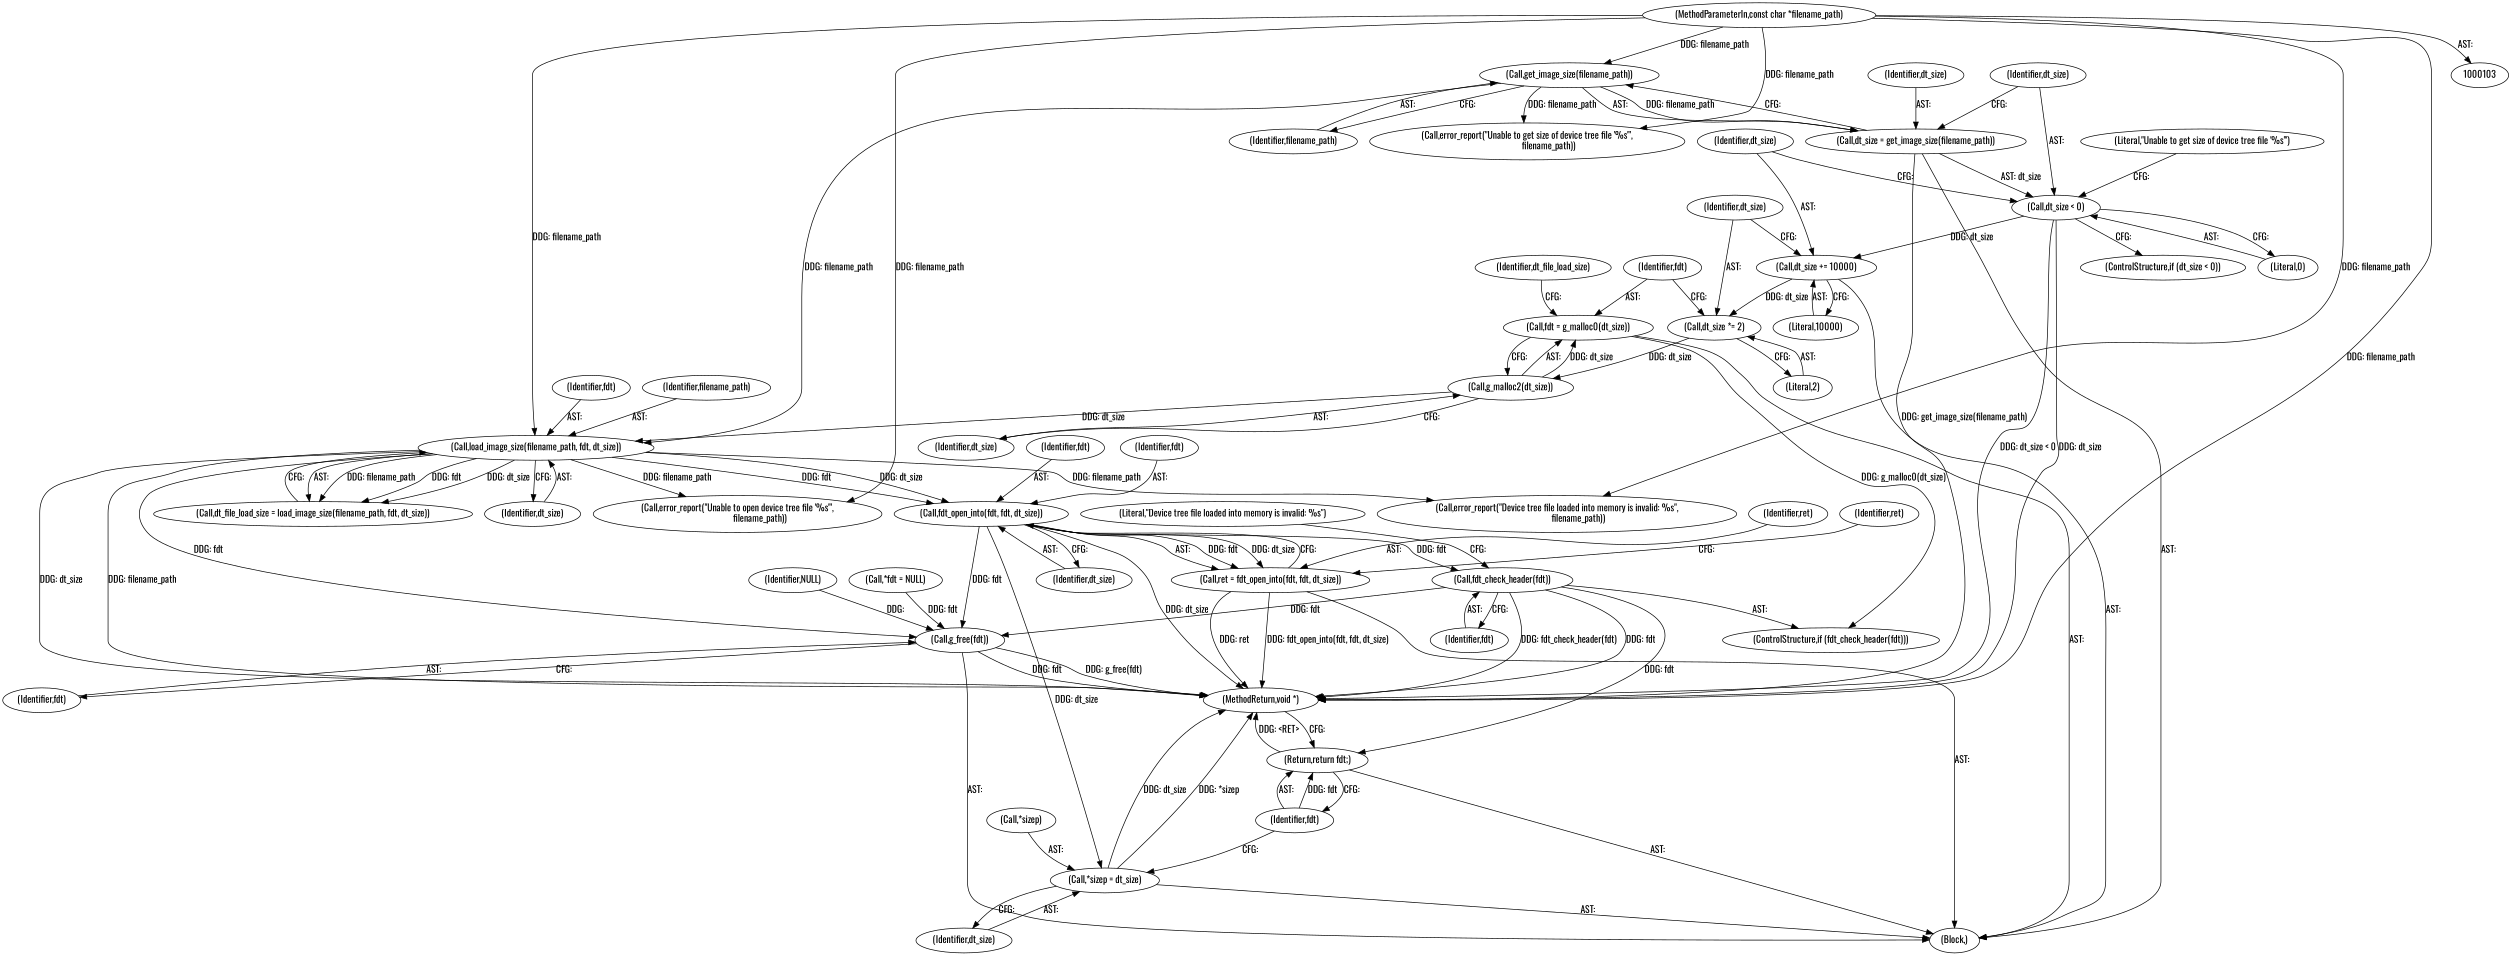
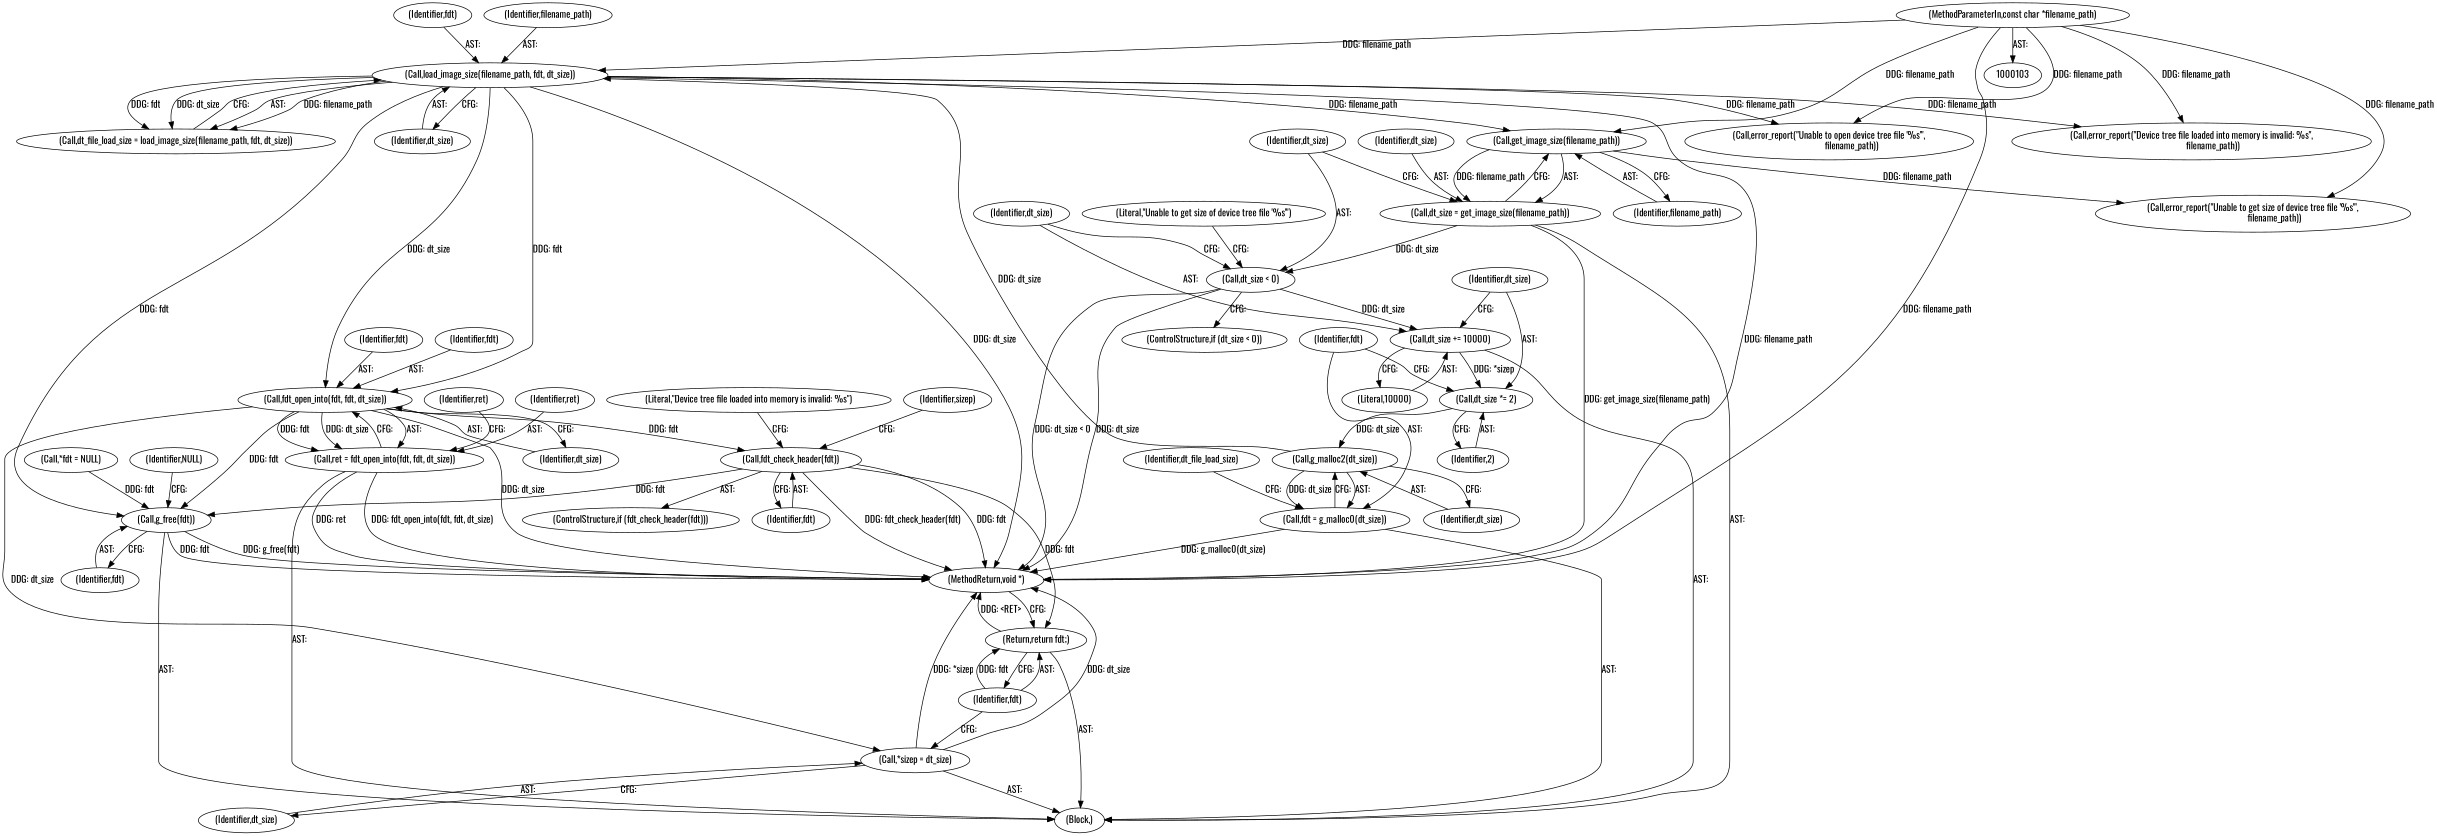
edge "(Call,get_image_size(filename_path))" -> "(Call,load_image_size(filename_path, fdt, dt_size))": reversed
edge "(Call,dt_size = get_image_size(filename_path))" -> "(Call,dt_size < 0)": label "AST: dt_size" -> "DDG: dt_size"
node "(Literal,0)": removed
edge "(Call,dt_size += 10000)" -> "(Call,dt_size *= 2)": label "DDG: dt_size" -> "DDG: *sizep"
node "(Literal,2)": label "(Literal,2)" -> "(Identifier,2)"
node "(Identifier,sizep)": added
edge "(Call,fdt = g_malloc0(dt_size))" -> "(ControlStructure,if (fdt_check_header(fdt)))": now "(Call,fdt = g_malloc0(dt_size))" -> "(MethodReturn,void *)"
edge "(Identifier,NULL)" -> "(Call,g_free(fdt))": label "DDG: " -> "CFG: "
node "(Call,*sizep)": removed
